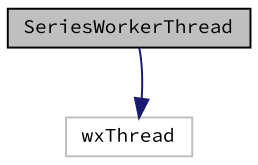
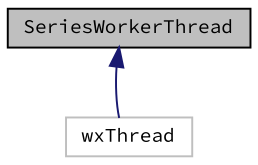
edge "SeriesWorkerThread" -> "wxThread": reversed
